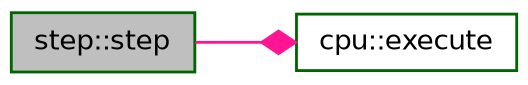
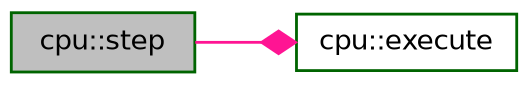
node "step::step": label "step::step" -> "cpu::step"
